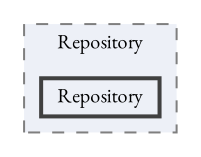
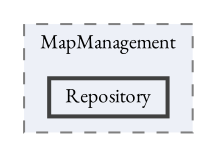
cluster "Repository": label "Repository" -> "MapManagement"
